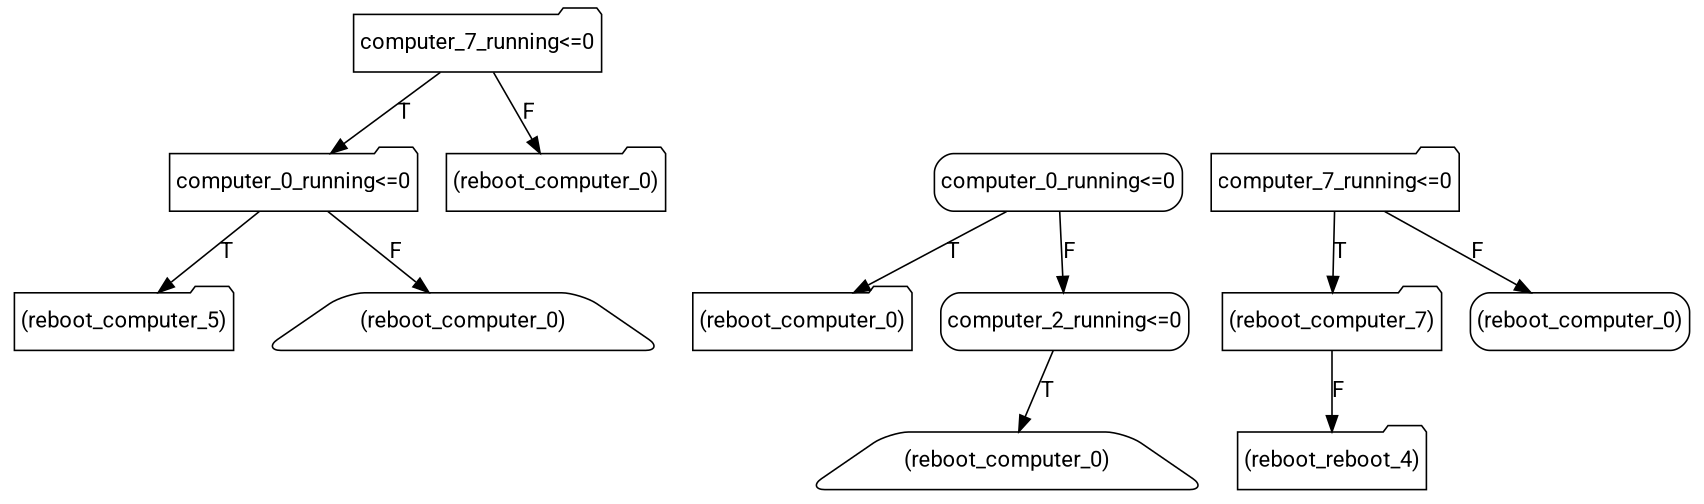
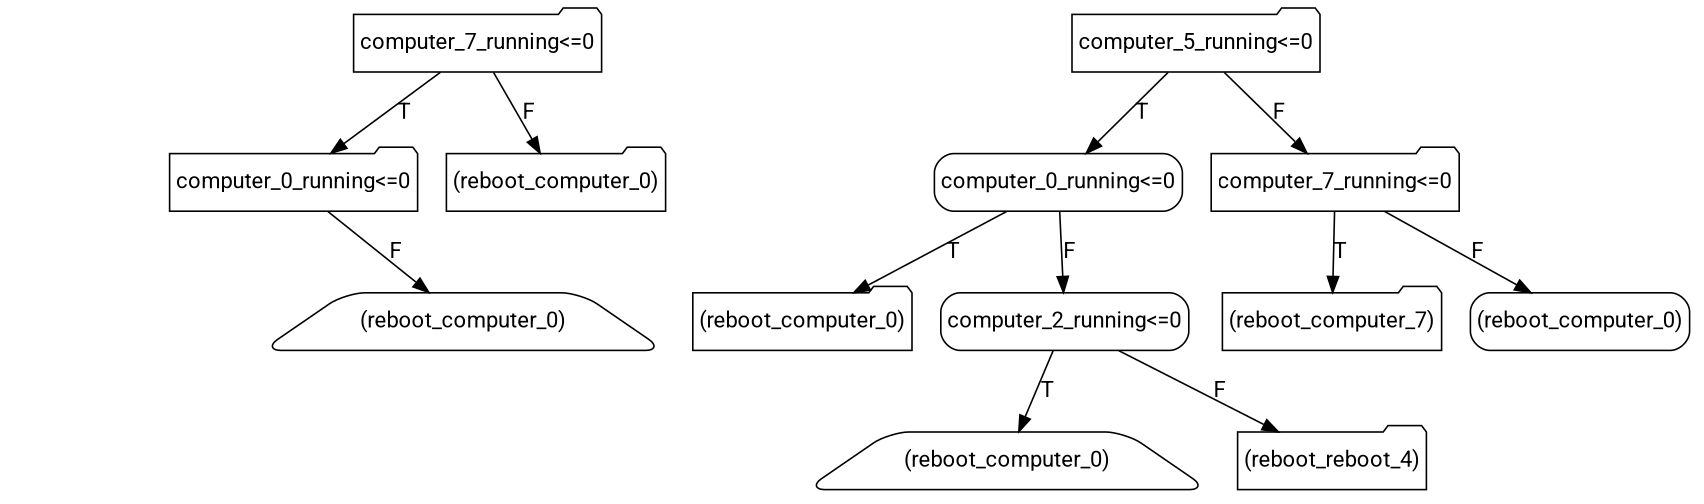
node "computer_5_running<=0": added
node "(reboot_computer_5)": removed
edge "(reboot_computer_7)" -> "(reboot_reboot_4)": now "computer_2_running<=0" -> "(reboot_reboot_4)"
